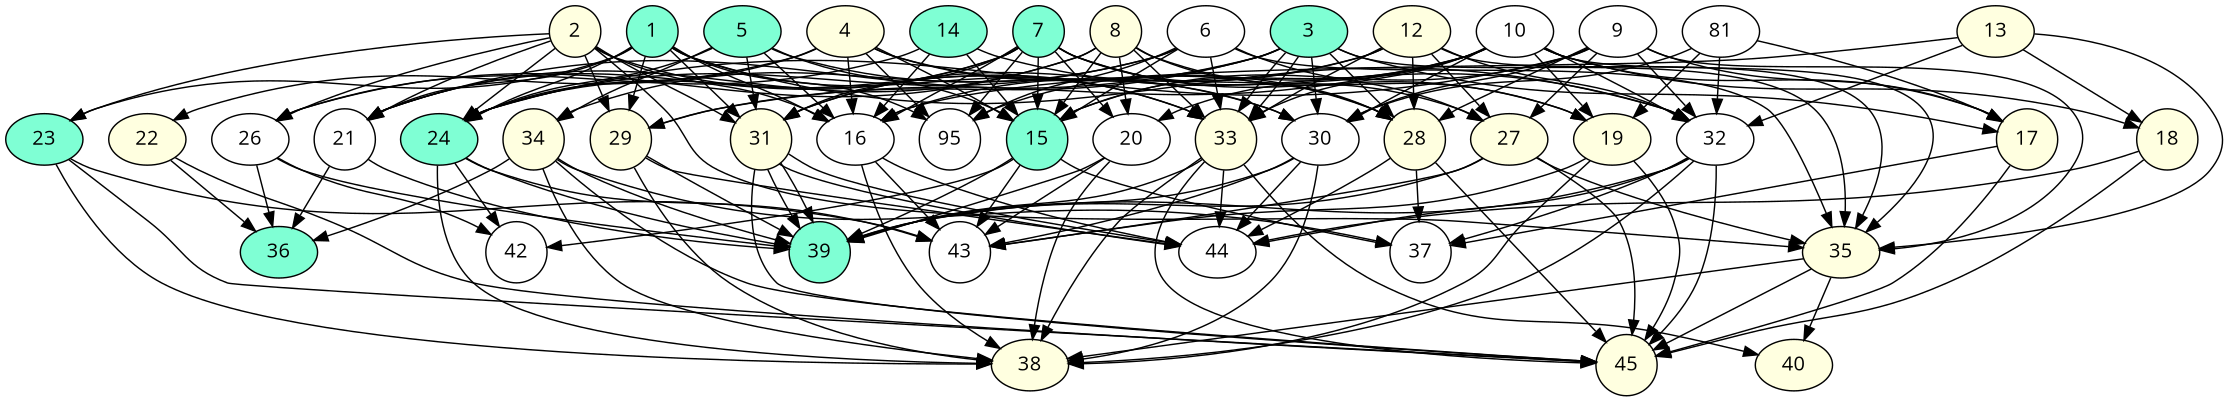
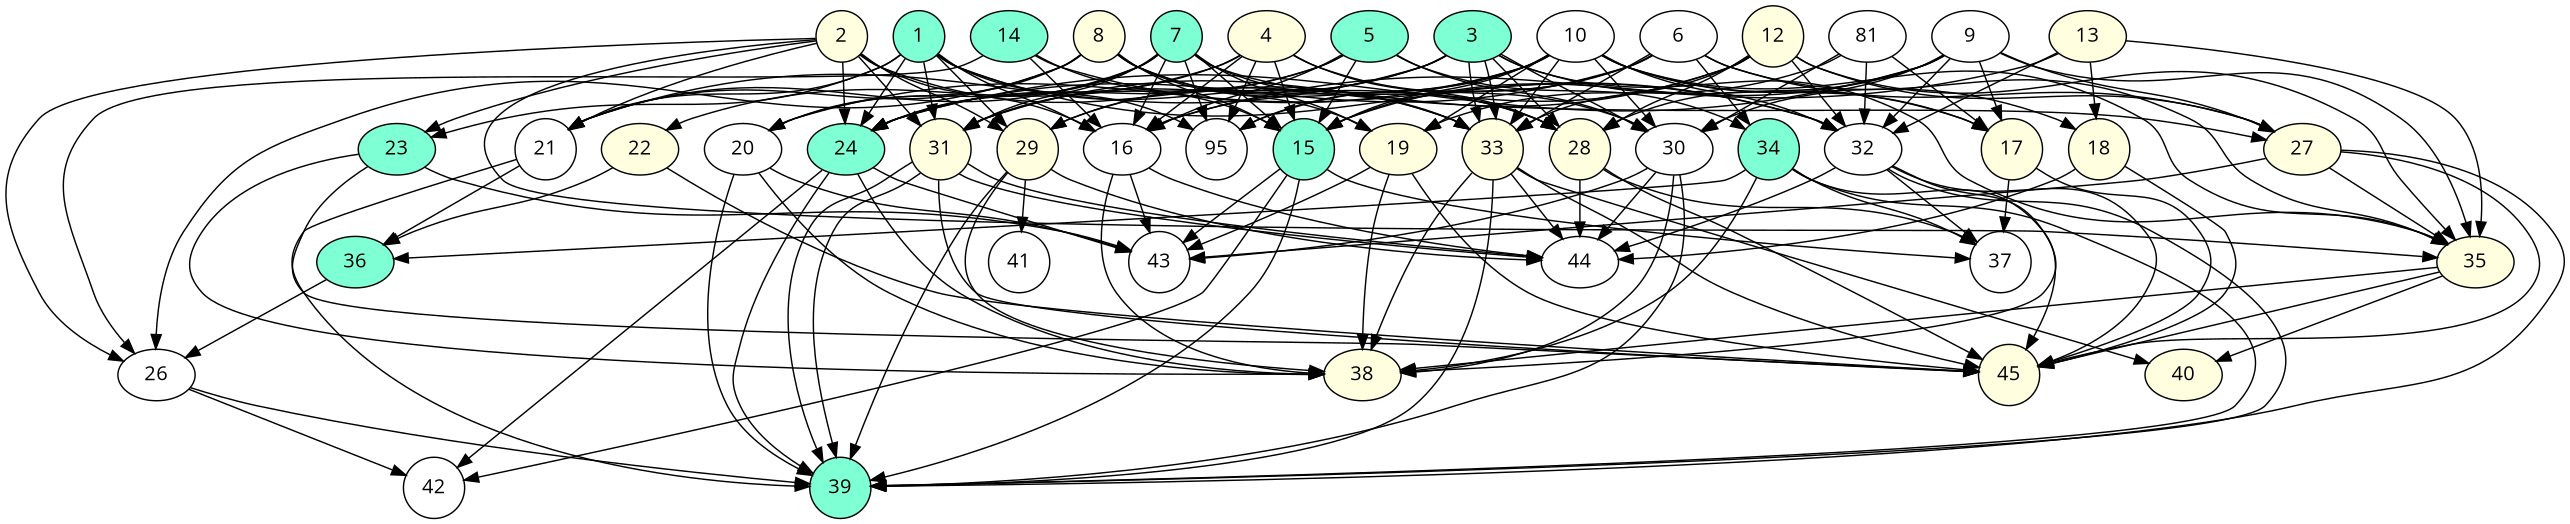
node "12": shape ellipse -> circle
node "34": fillcolor lightyellow -> aquamarine
edge "26" -> "36": reversed
node "41": added
